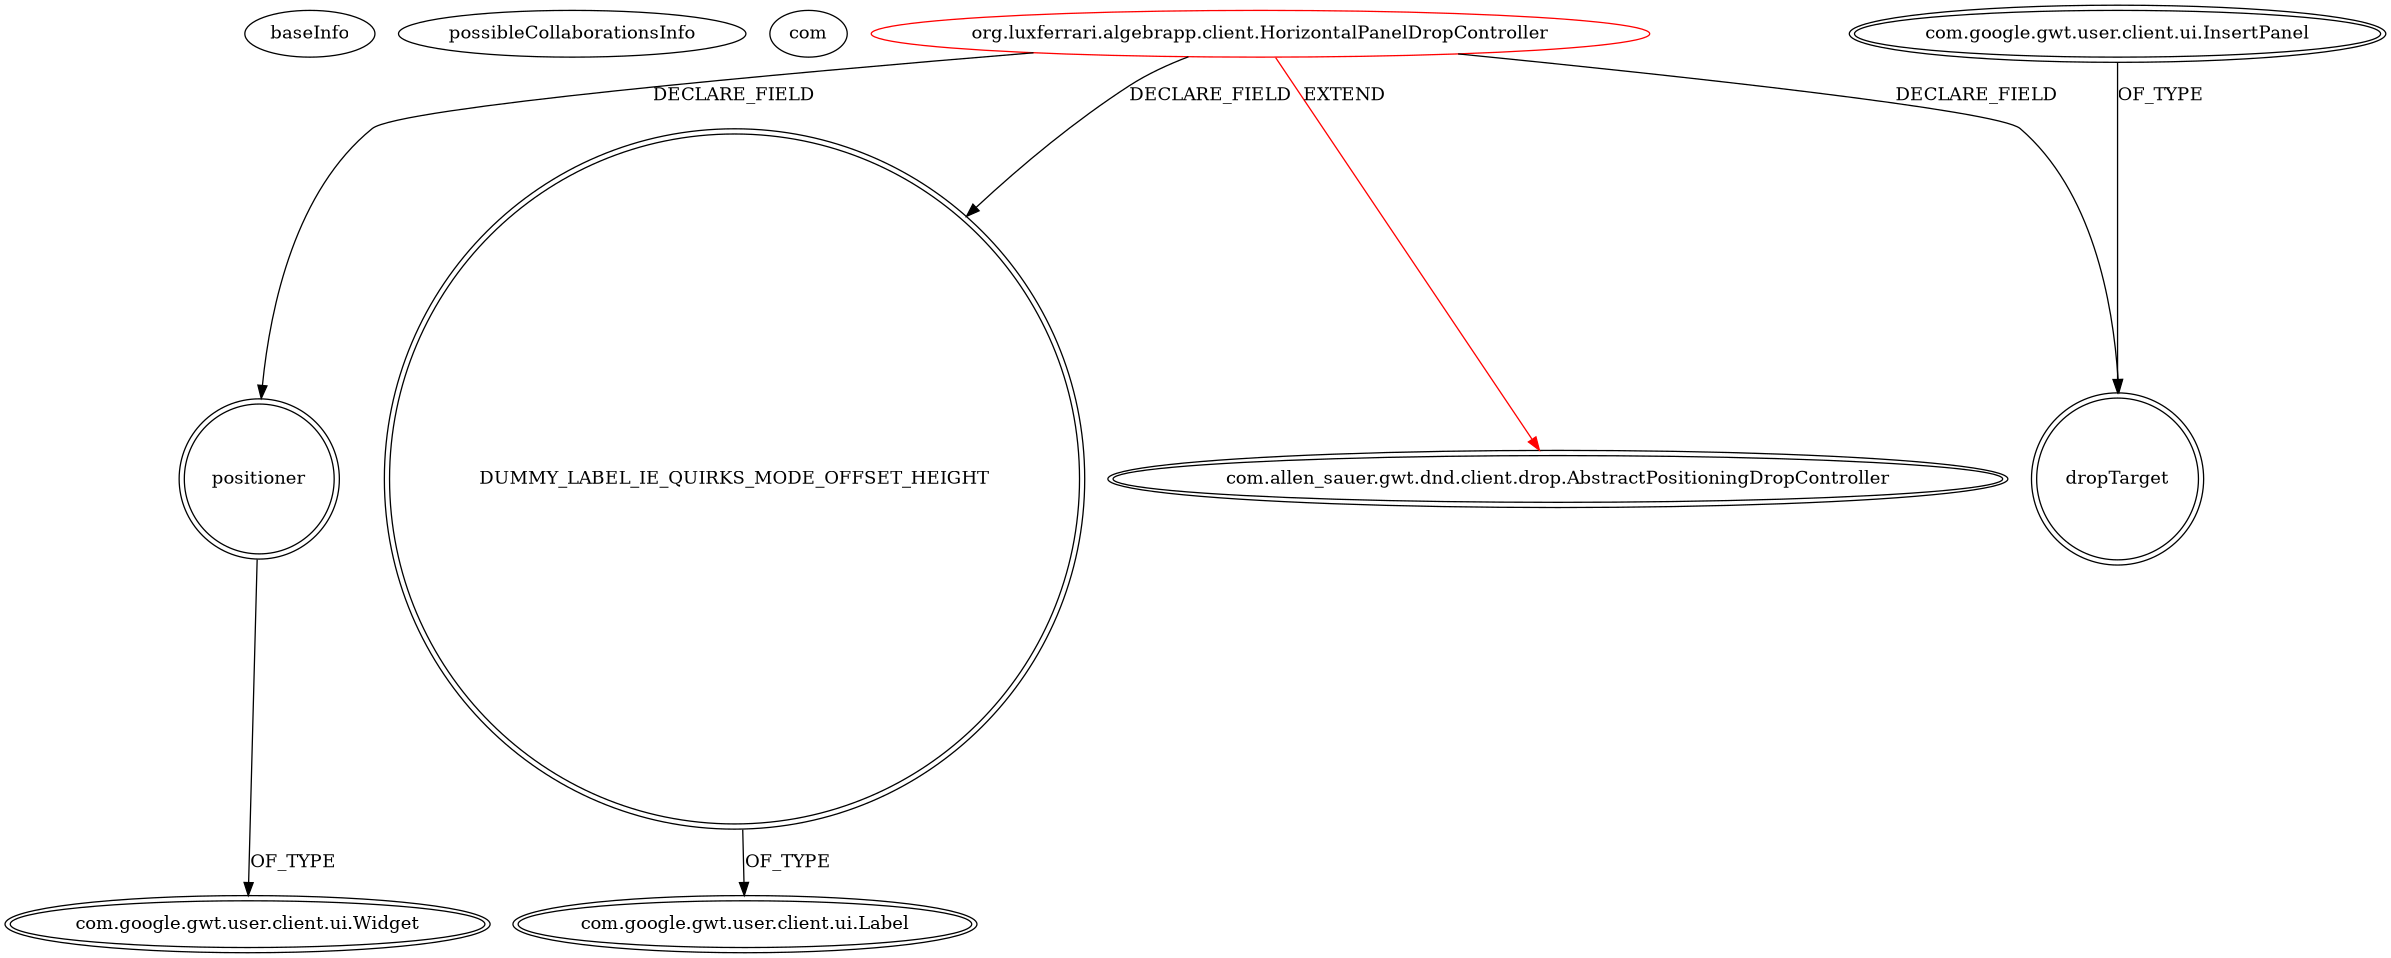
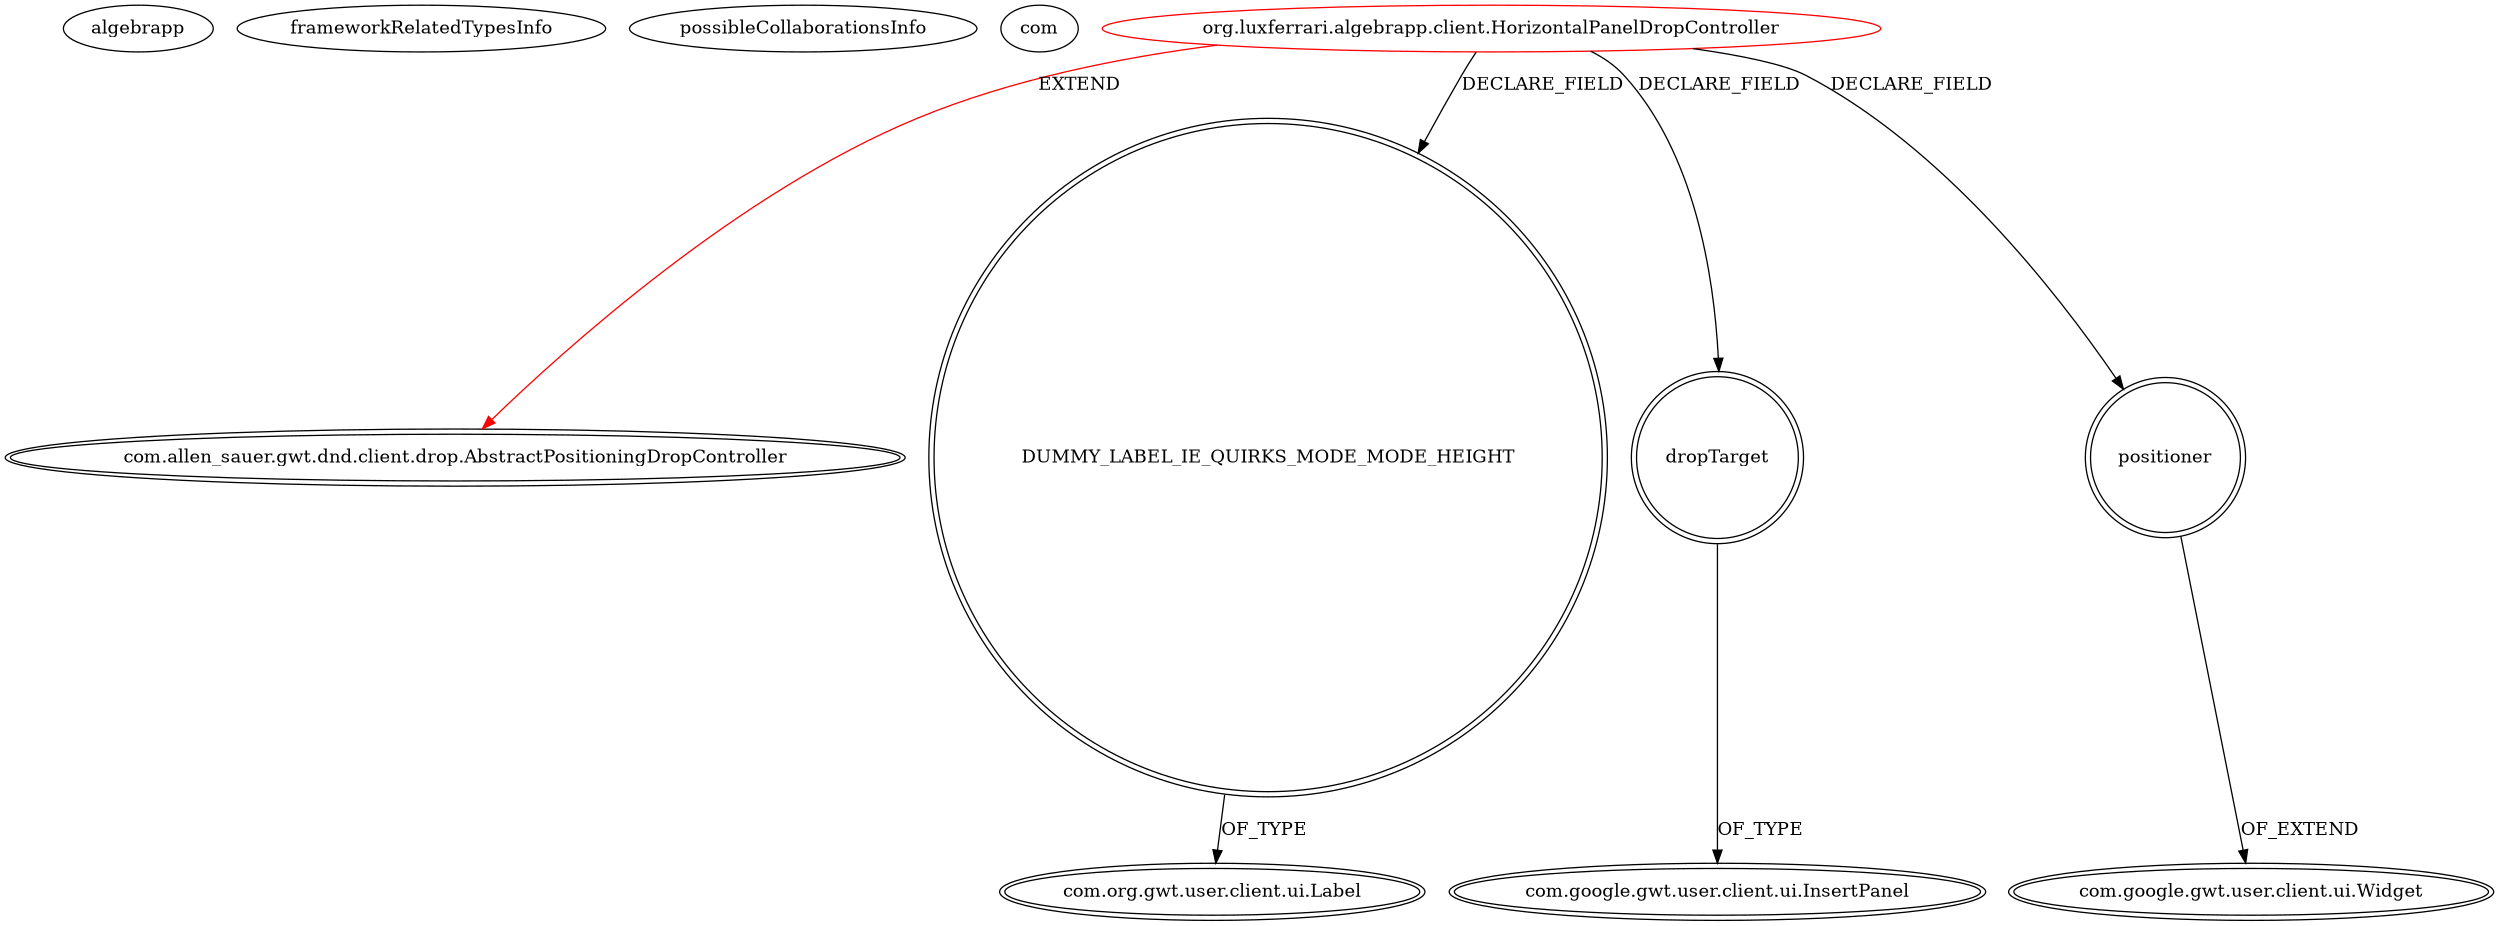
node "frameworkRelatedTypesInfo": added
node "baseInfo": label "baseInfo" -> "algebrapp"
edge "com.google.gwt.user.client.ui.InsertPanel" -> "dropTarget": reversed
node "DUMMY_LABEL_IE_QUIRKS_MODE_OFFSET_HEIGHT": label "DUMMY_LABEL_IE_QUIRKS_MODE_OFFSET_HEIGHT" -> "DUMMY_LABEL_IE_QUIRKS_MODE_MODE_HEIGHT"
edge "positioner" -> "com.google.gwt.user.client.ui.Widget": label "OF_TYPE" -> "OF_EXTEND"
node "com.google.gwt.user.client.ui.Label": label "com.google.gwt.user.client.ui.Label" -> "com.org.gwt.user.client.ui.Label"
